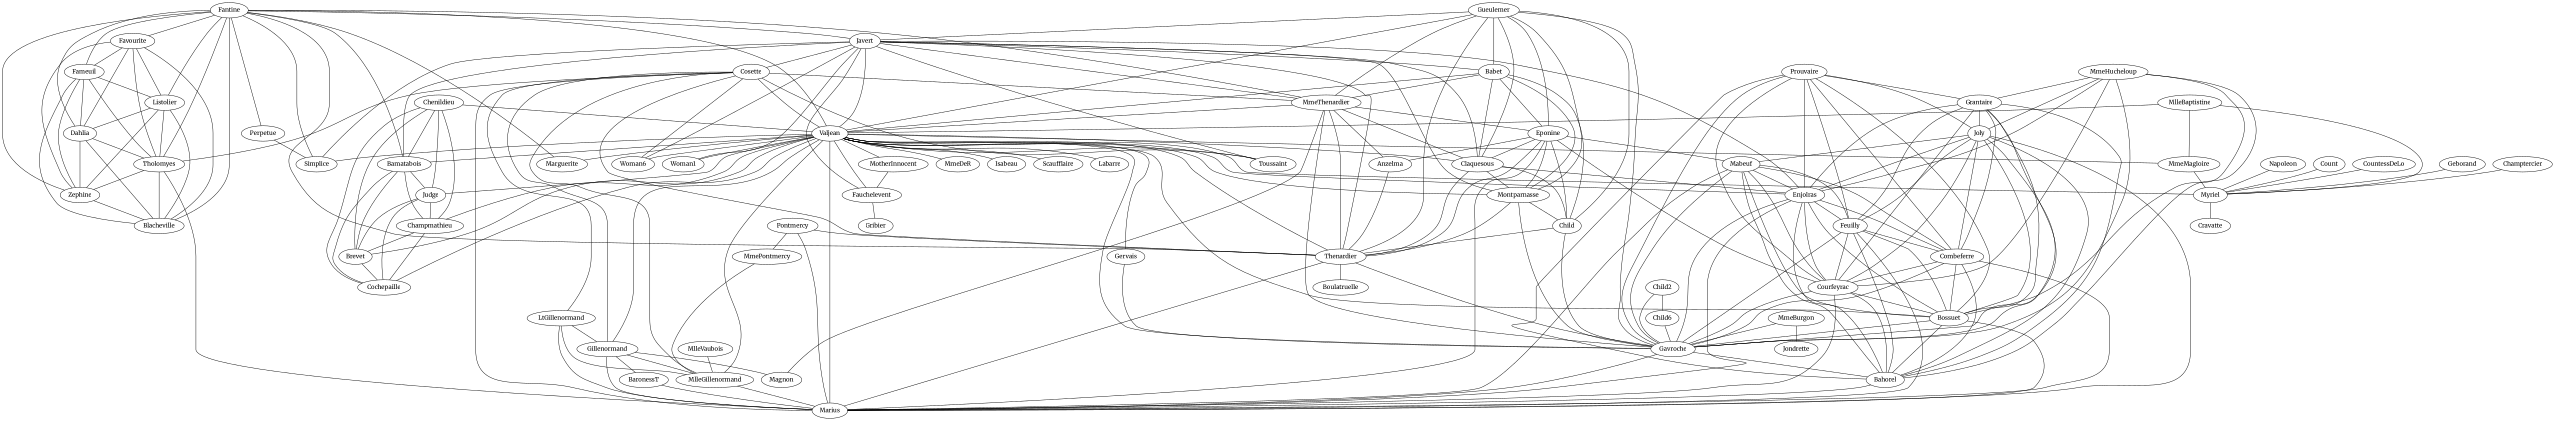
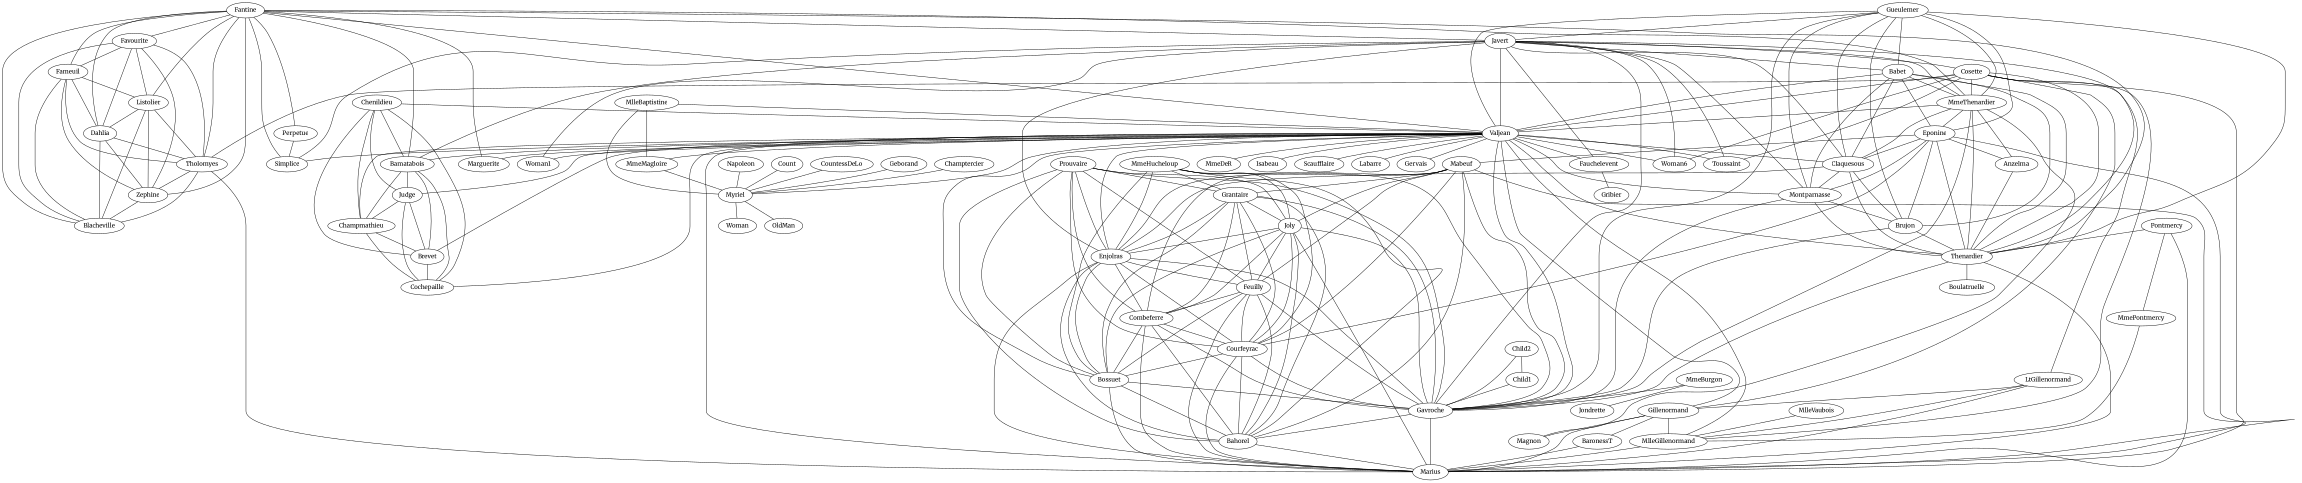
edge "Babet" -- "Thenardier": added
node "MotherInnocent": removed
node "OldMan": added
node "Child": label "Child" -> "Brujon"
node "Cravatte": label "Cravatte" -> "Woman"
edge "Mabeuf" -- "Bossuet": now "Mabeuf" -- "Grantaire"
node "Child6": label "Child6" -> "Child1"
edge "Gervais" -- "Gavroche": now "Javert" -- "Gavroche"
